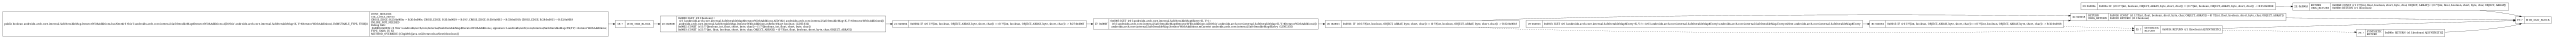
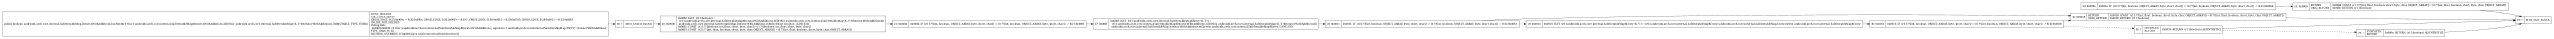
node "18: ?": text "MTH_THIS_BLOCK" -> "MTH_ENTER_BLOCK"
edge "28: 0x0011" -> "35: ?": now "28: 0x0011" -> "29: 0x0013"
